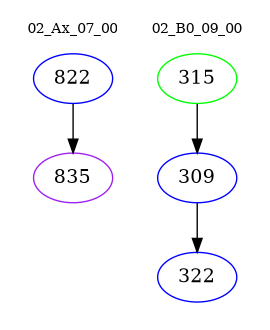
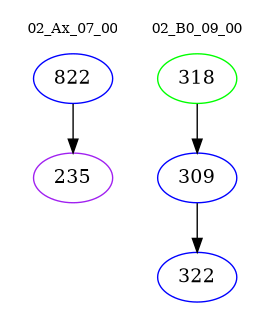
node "315": label "315" -> "318"
node "835": label "835" -> "235"
